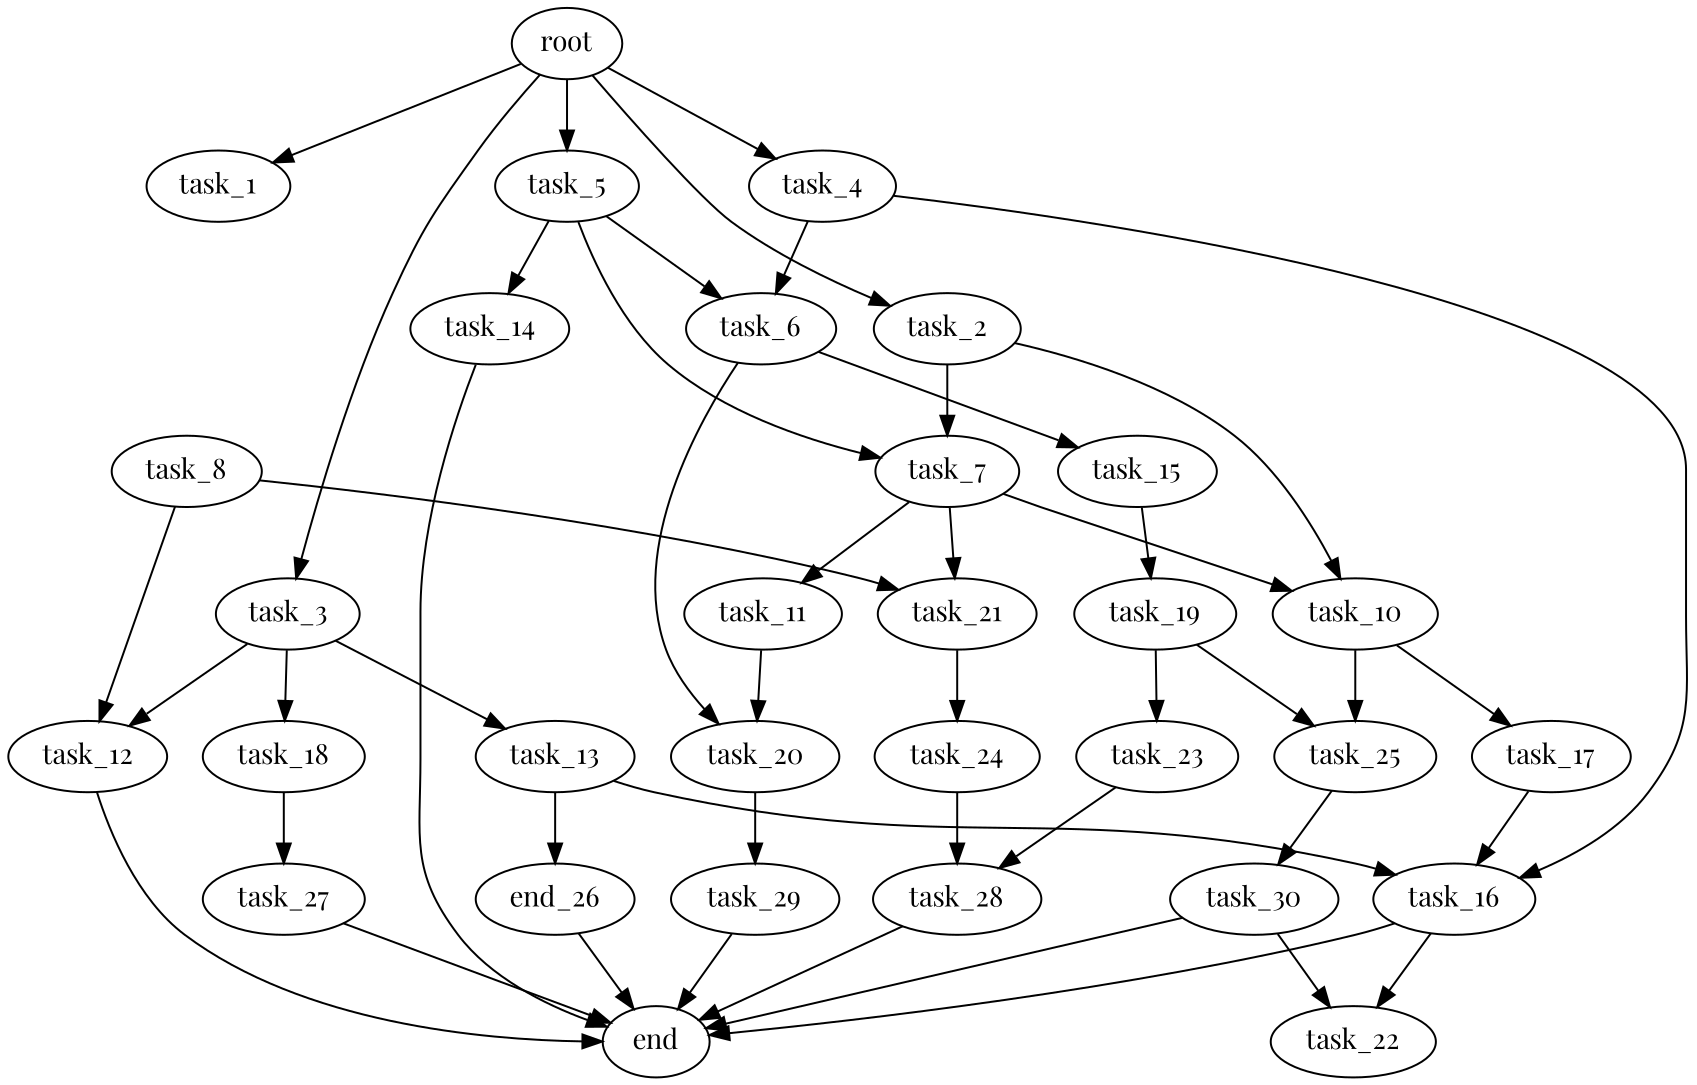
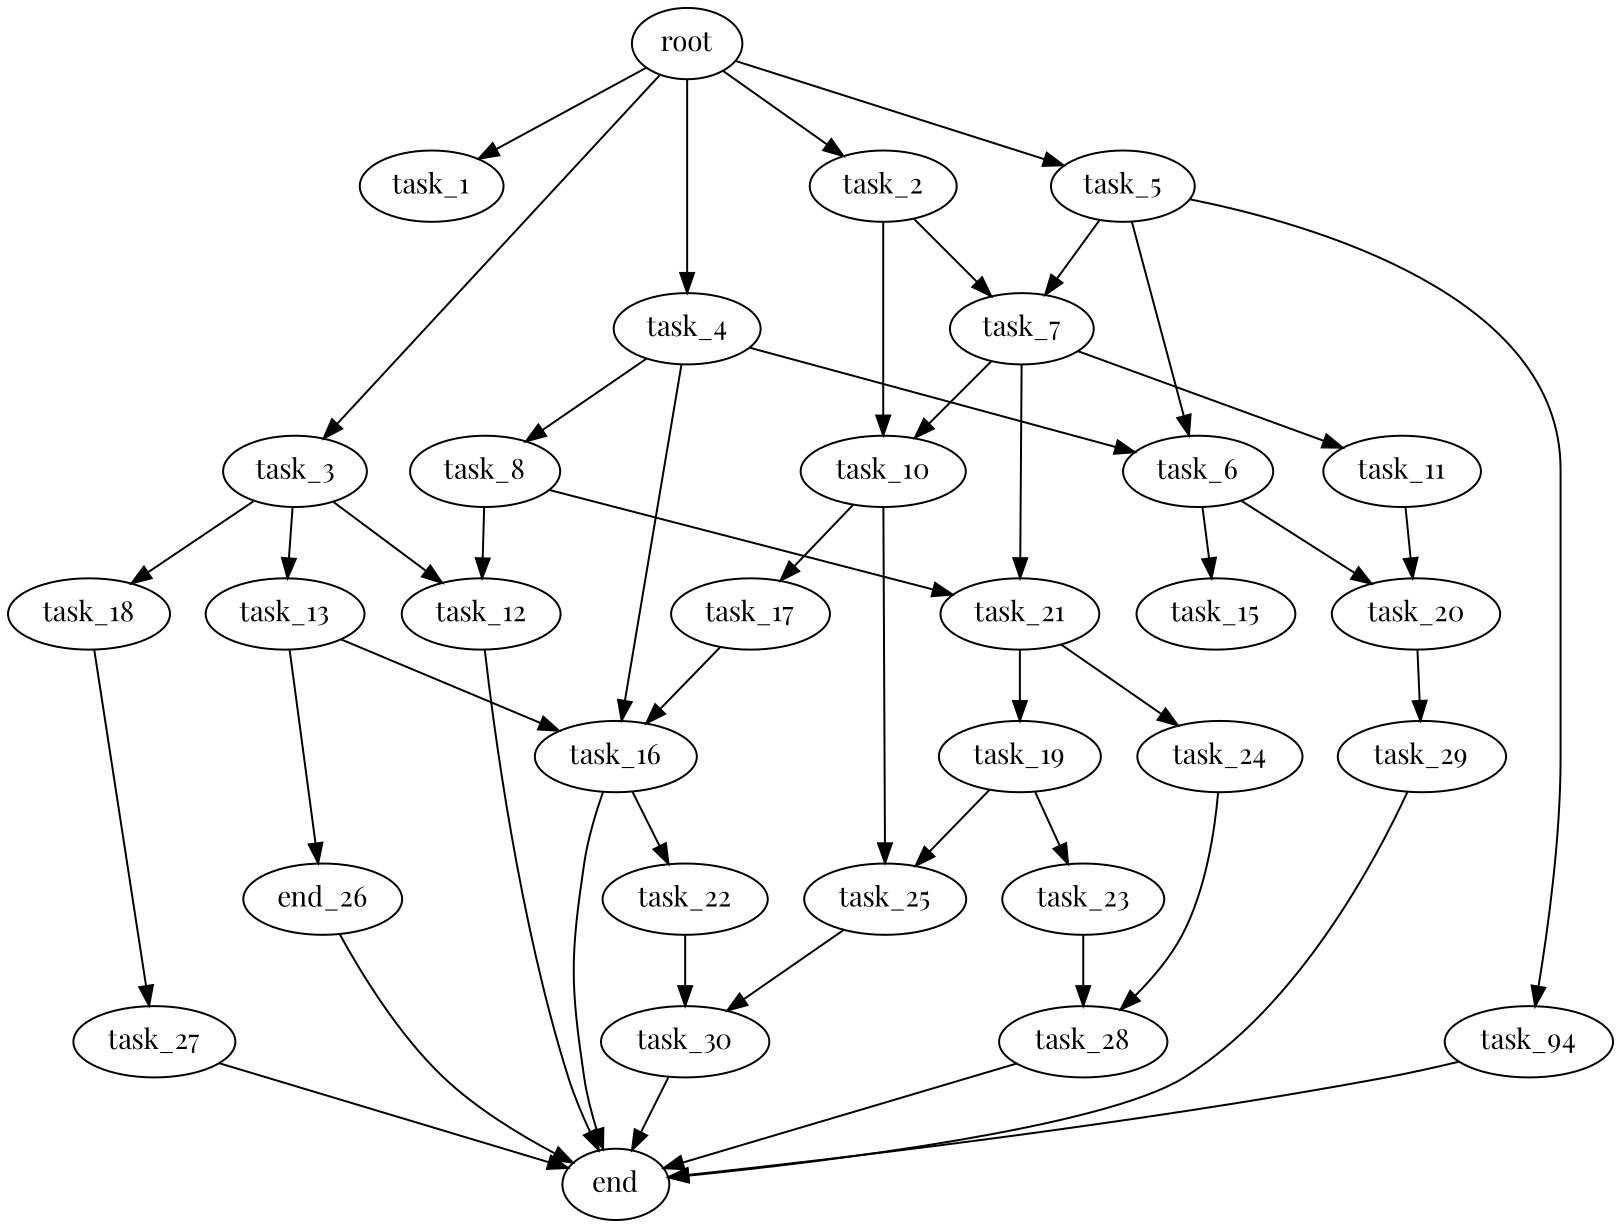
node "task_14": label "task_14" -> "task_94"
edge "task_4" -> "task_8": added
edge "task_15" -> "task_19": now "task_21" -> "task_19"
edge "task_30" -> "task_22": reversed
